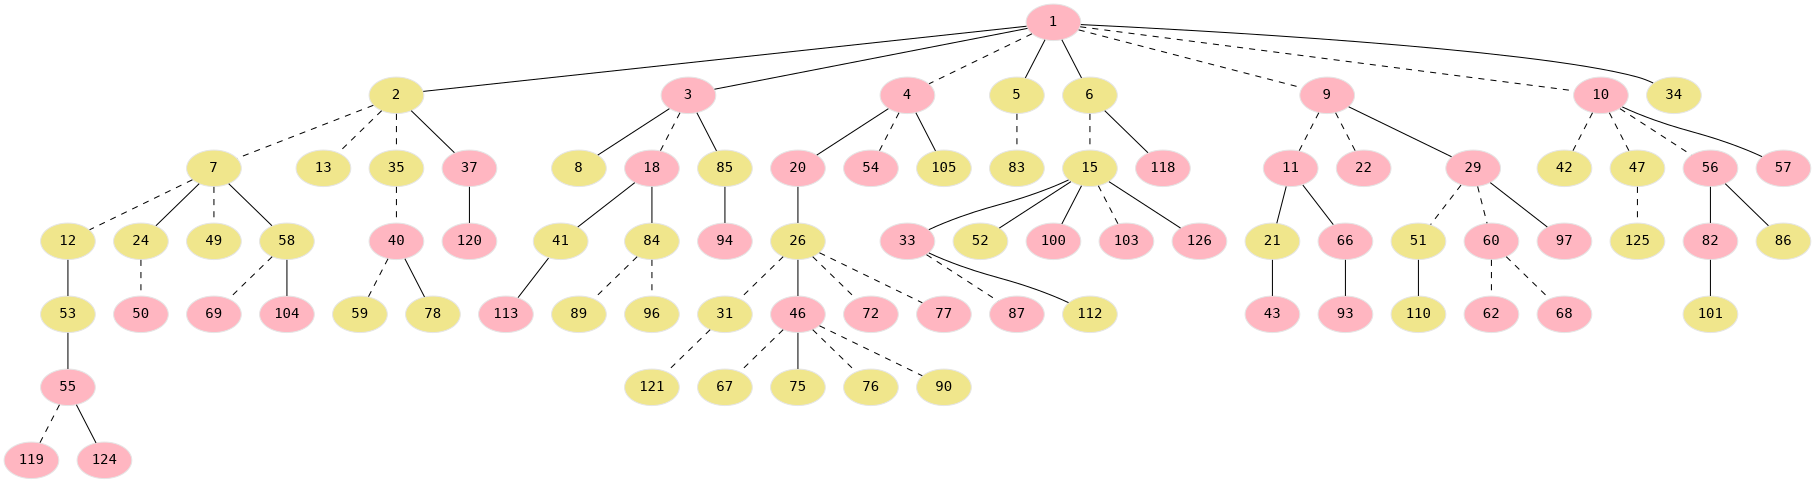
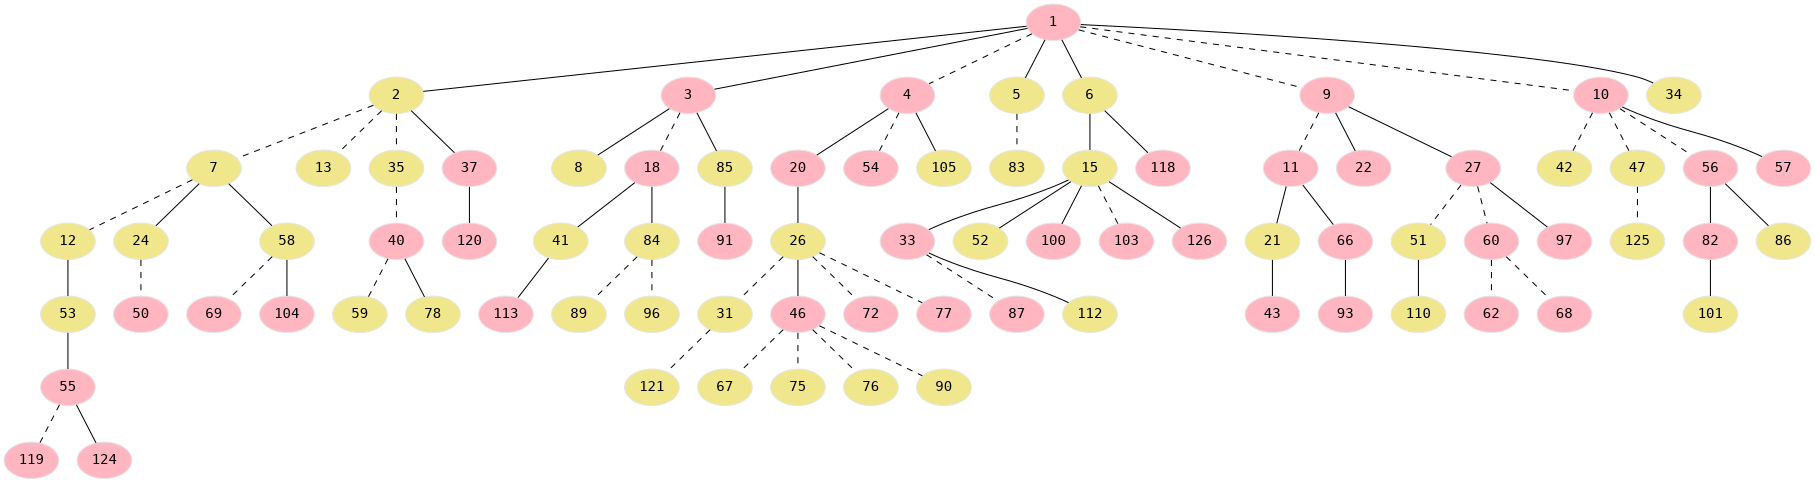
edge "6" -- "15": style dashed -> solid
edge "9" -- "22": style dashed -> solid
node "29": label "29" -> "27"
node "49": removed
node "94": label "94" -> "91"
edge "46" -- "75": style solid -> dashed
